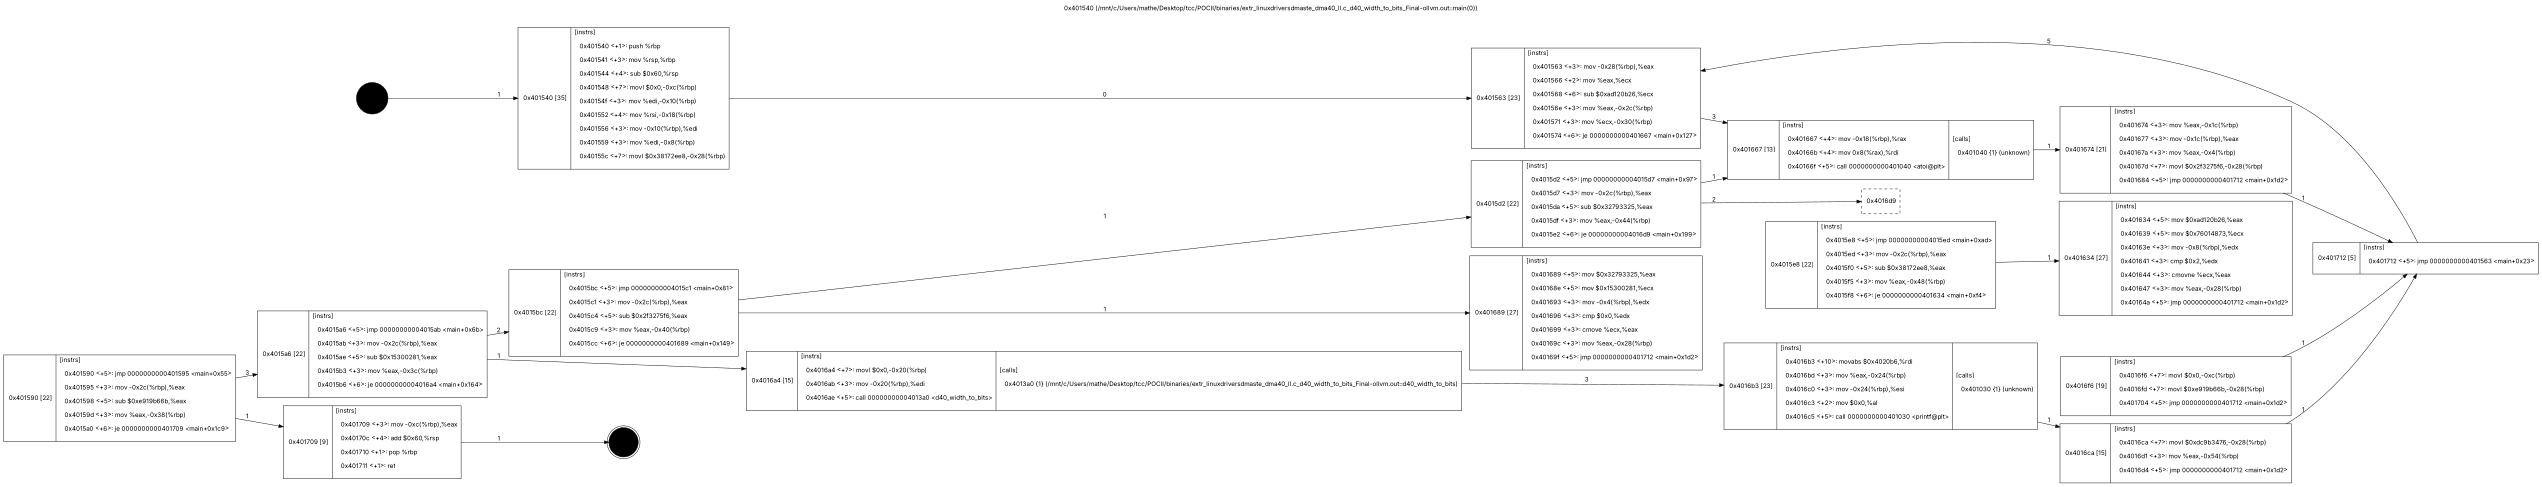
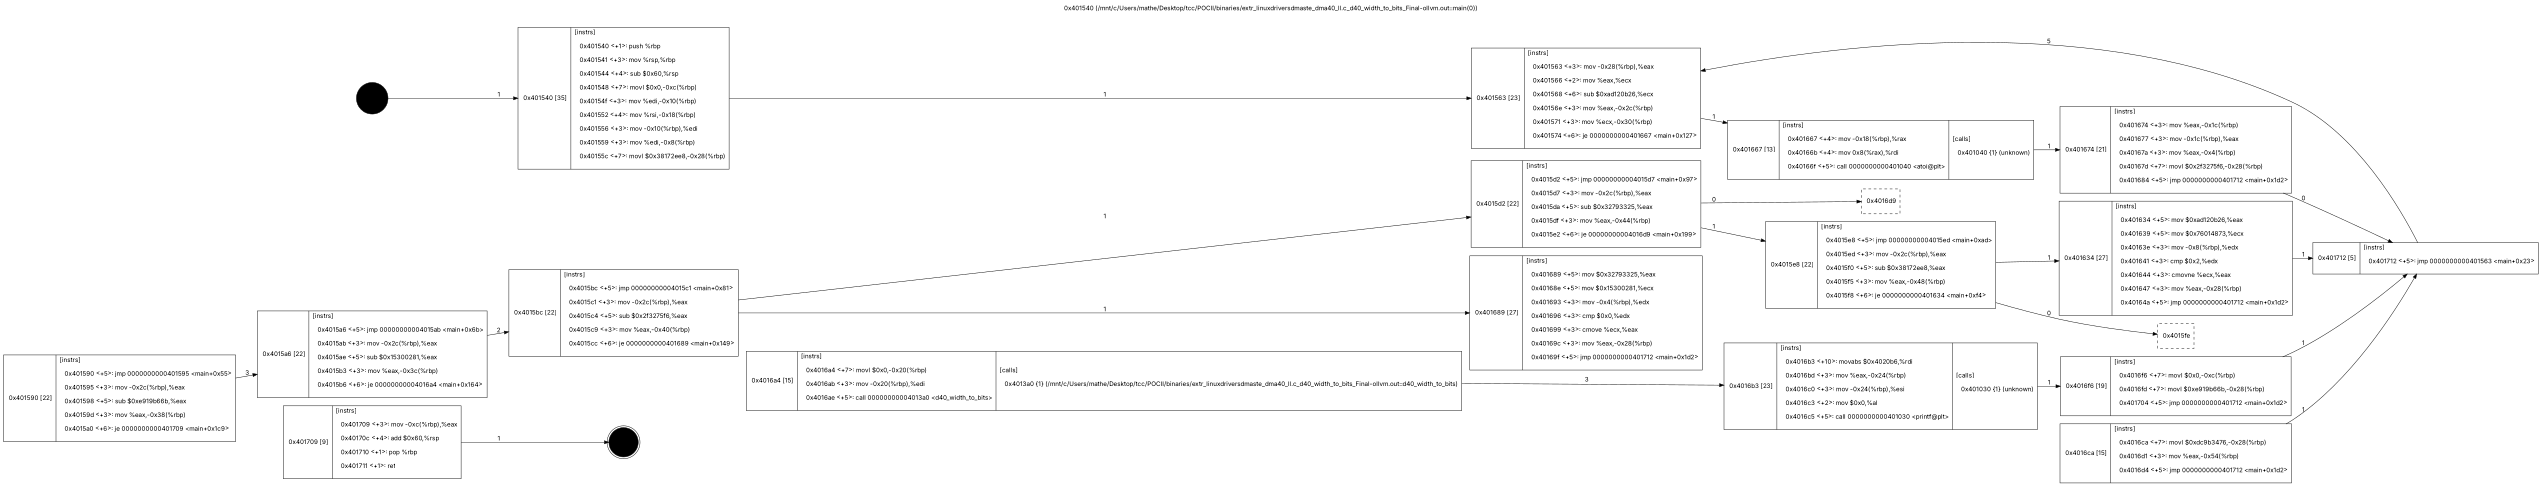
edge "0x401540 [35]" -> "0x401563 [23]": label " 0" -> " 1"
edge "0x401563 [23]" -> "0x401667 [13]": label " 3" -> " 1"
edge "0x4015d2 [22]" -> "0x401667 [13]": now "0x4015d2 [22]" -> "0x4015e8 [22]"
edge "0x401674 [21]" -> "0x401712 [5]": label " 1" -> " 0"
edge "0x4015d2 [22]" -> "0x4016d9": label " 2" -> " 0"
edge "0x401634 [27]" -> "0x401712 [5]": added, label "1"
node "0x4015fe": added
edge "0x4015a6 [22]" -> "0x4016a4 [15]": removed, label "1"
edge "0x401590 [22]" -> "0x401709 [9]": removed, label "1"
edge "0x4016b3 [23]" -> "0x4016ca [15]": now "0x4016b3 [23]" -> "0x4016f6 [19]"
